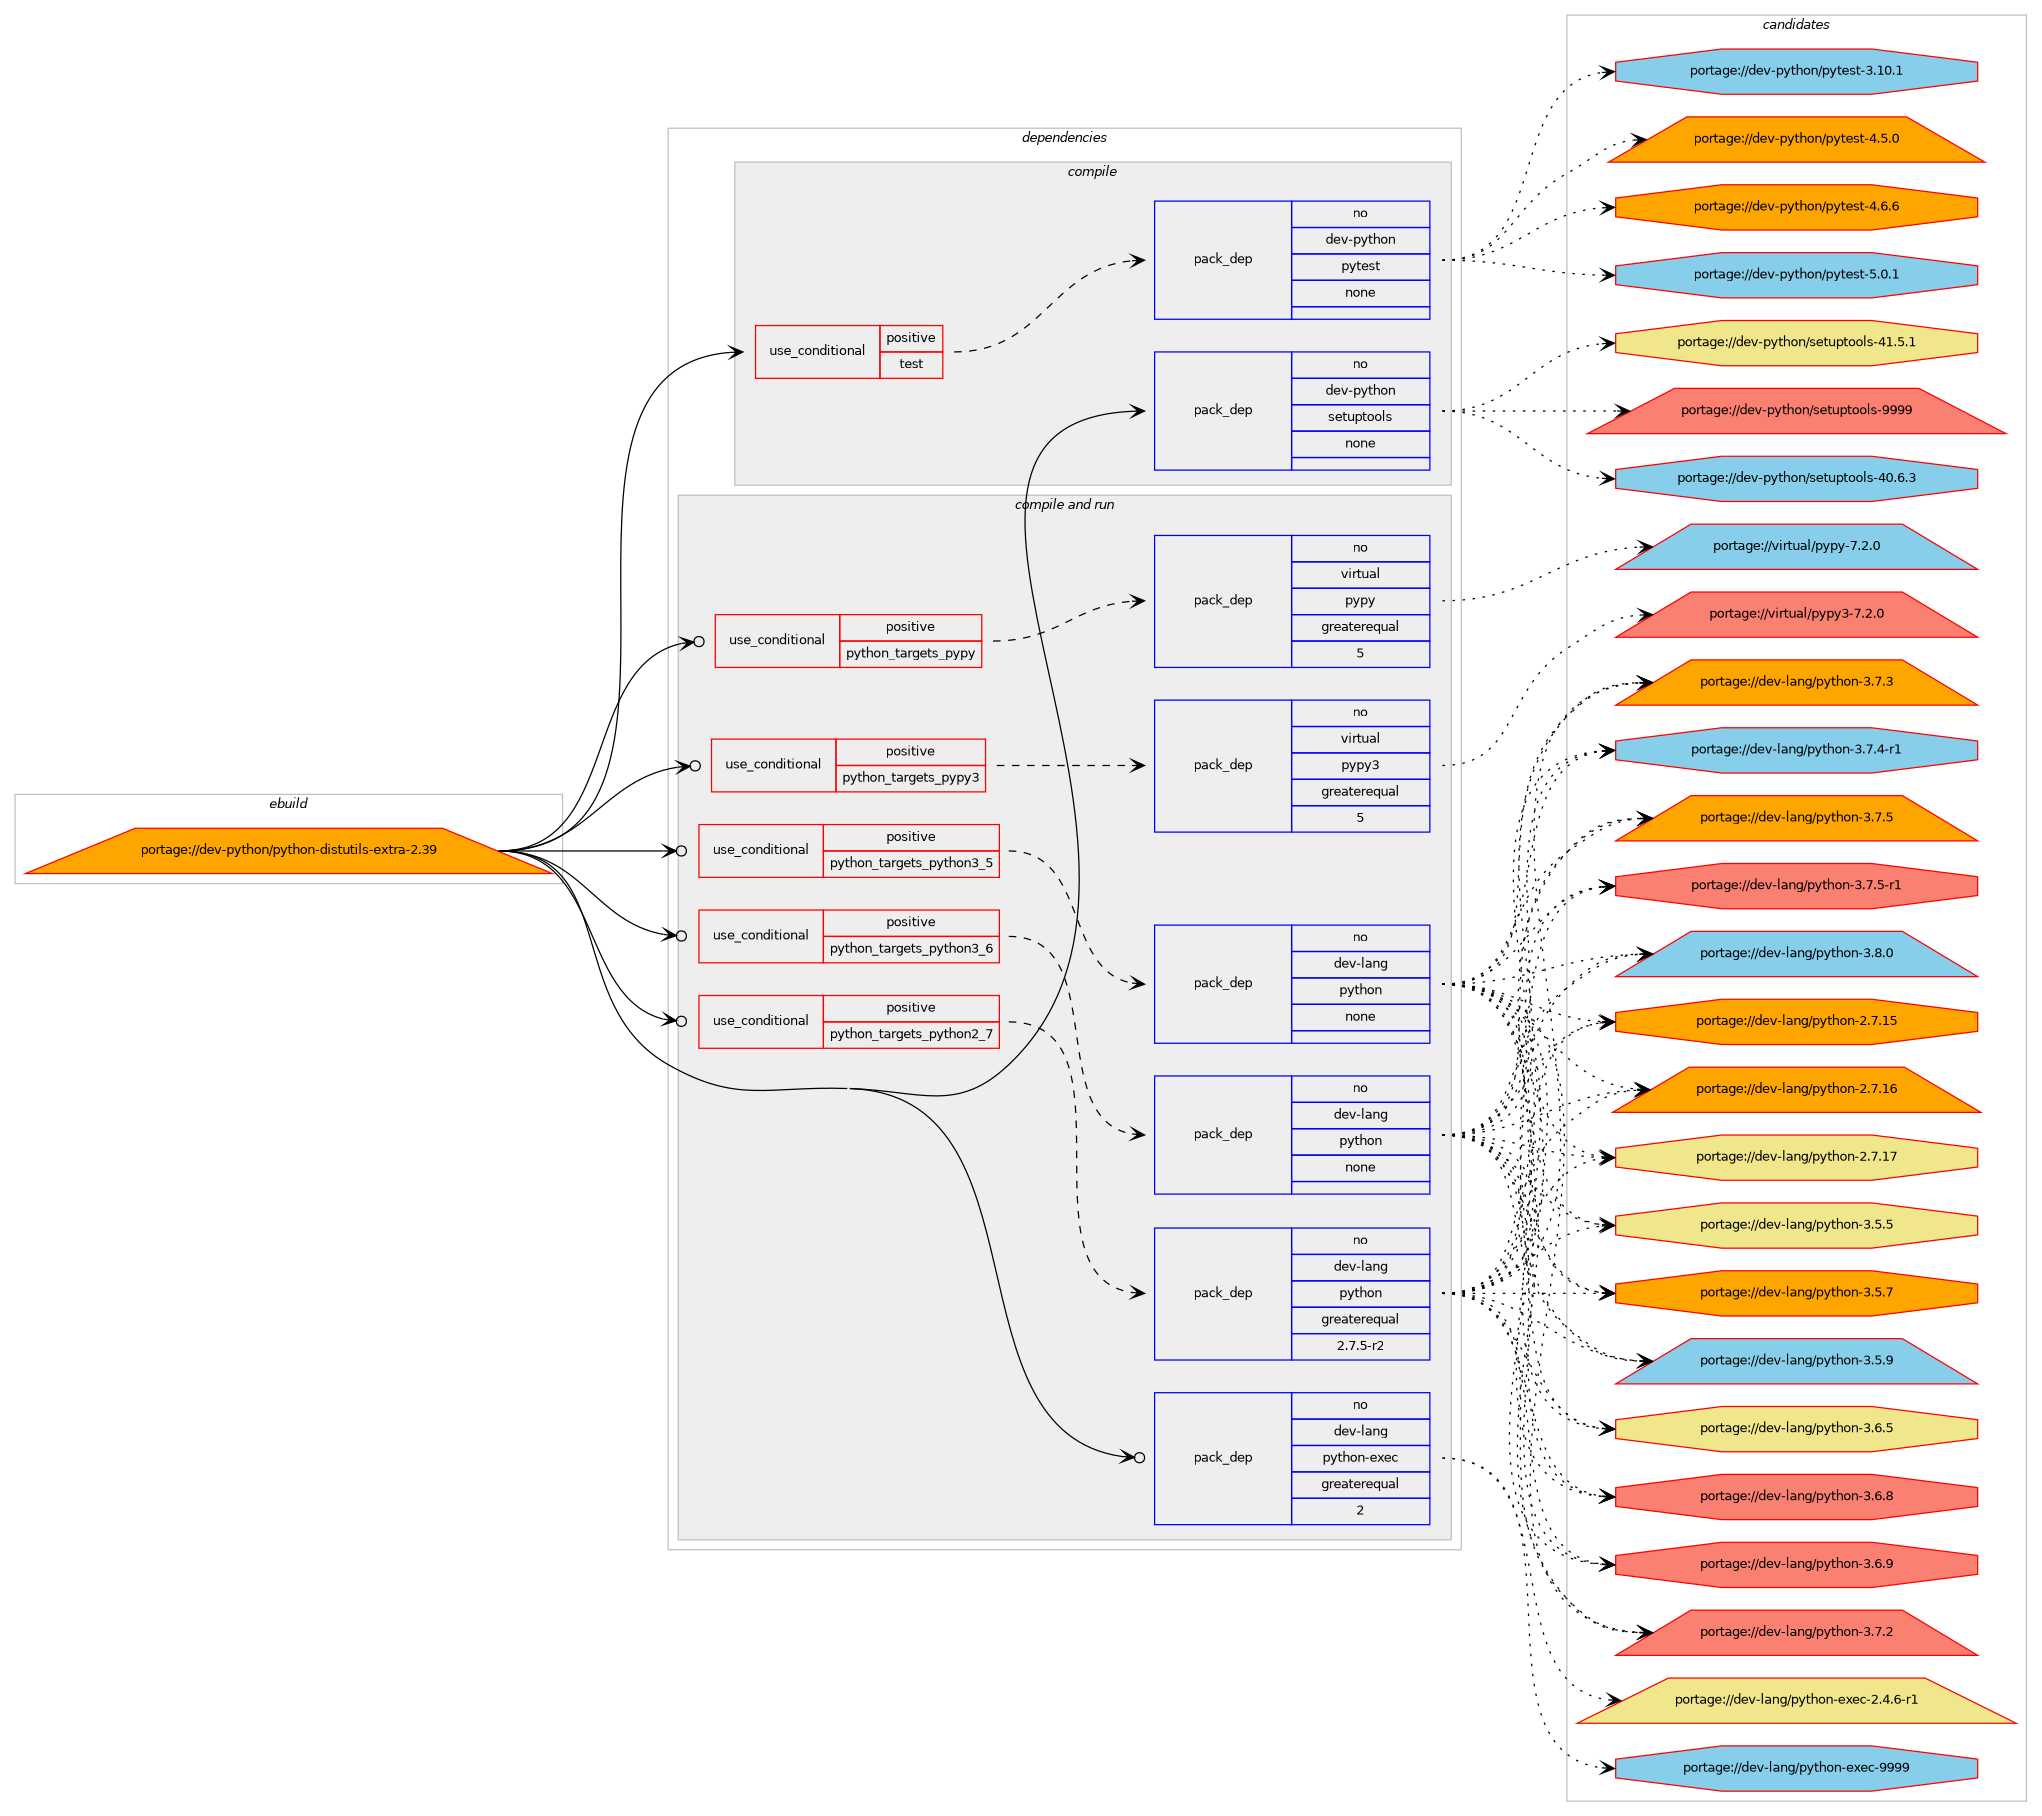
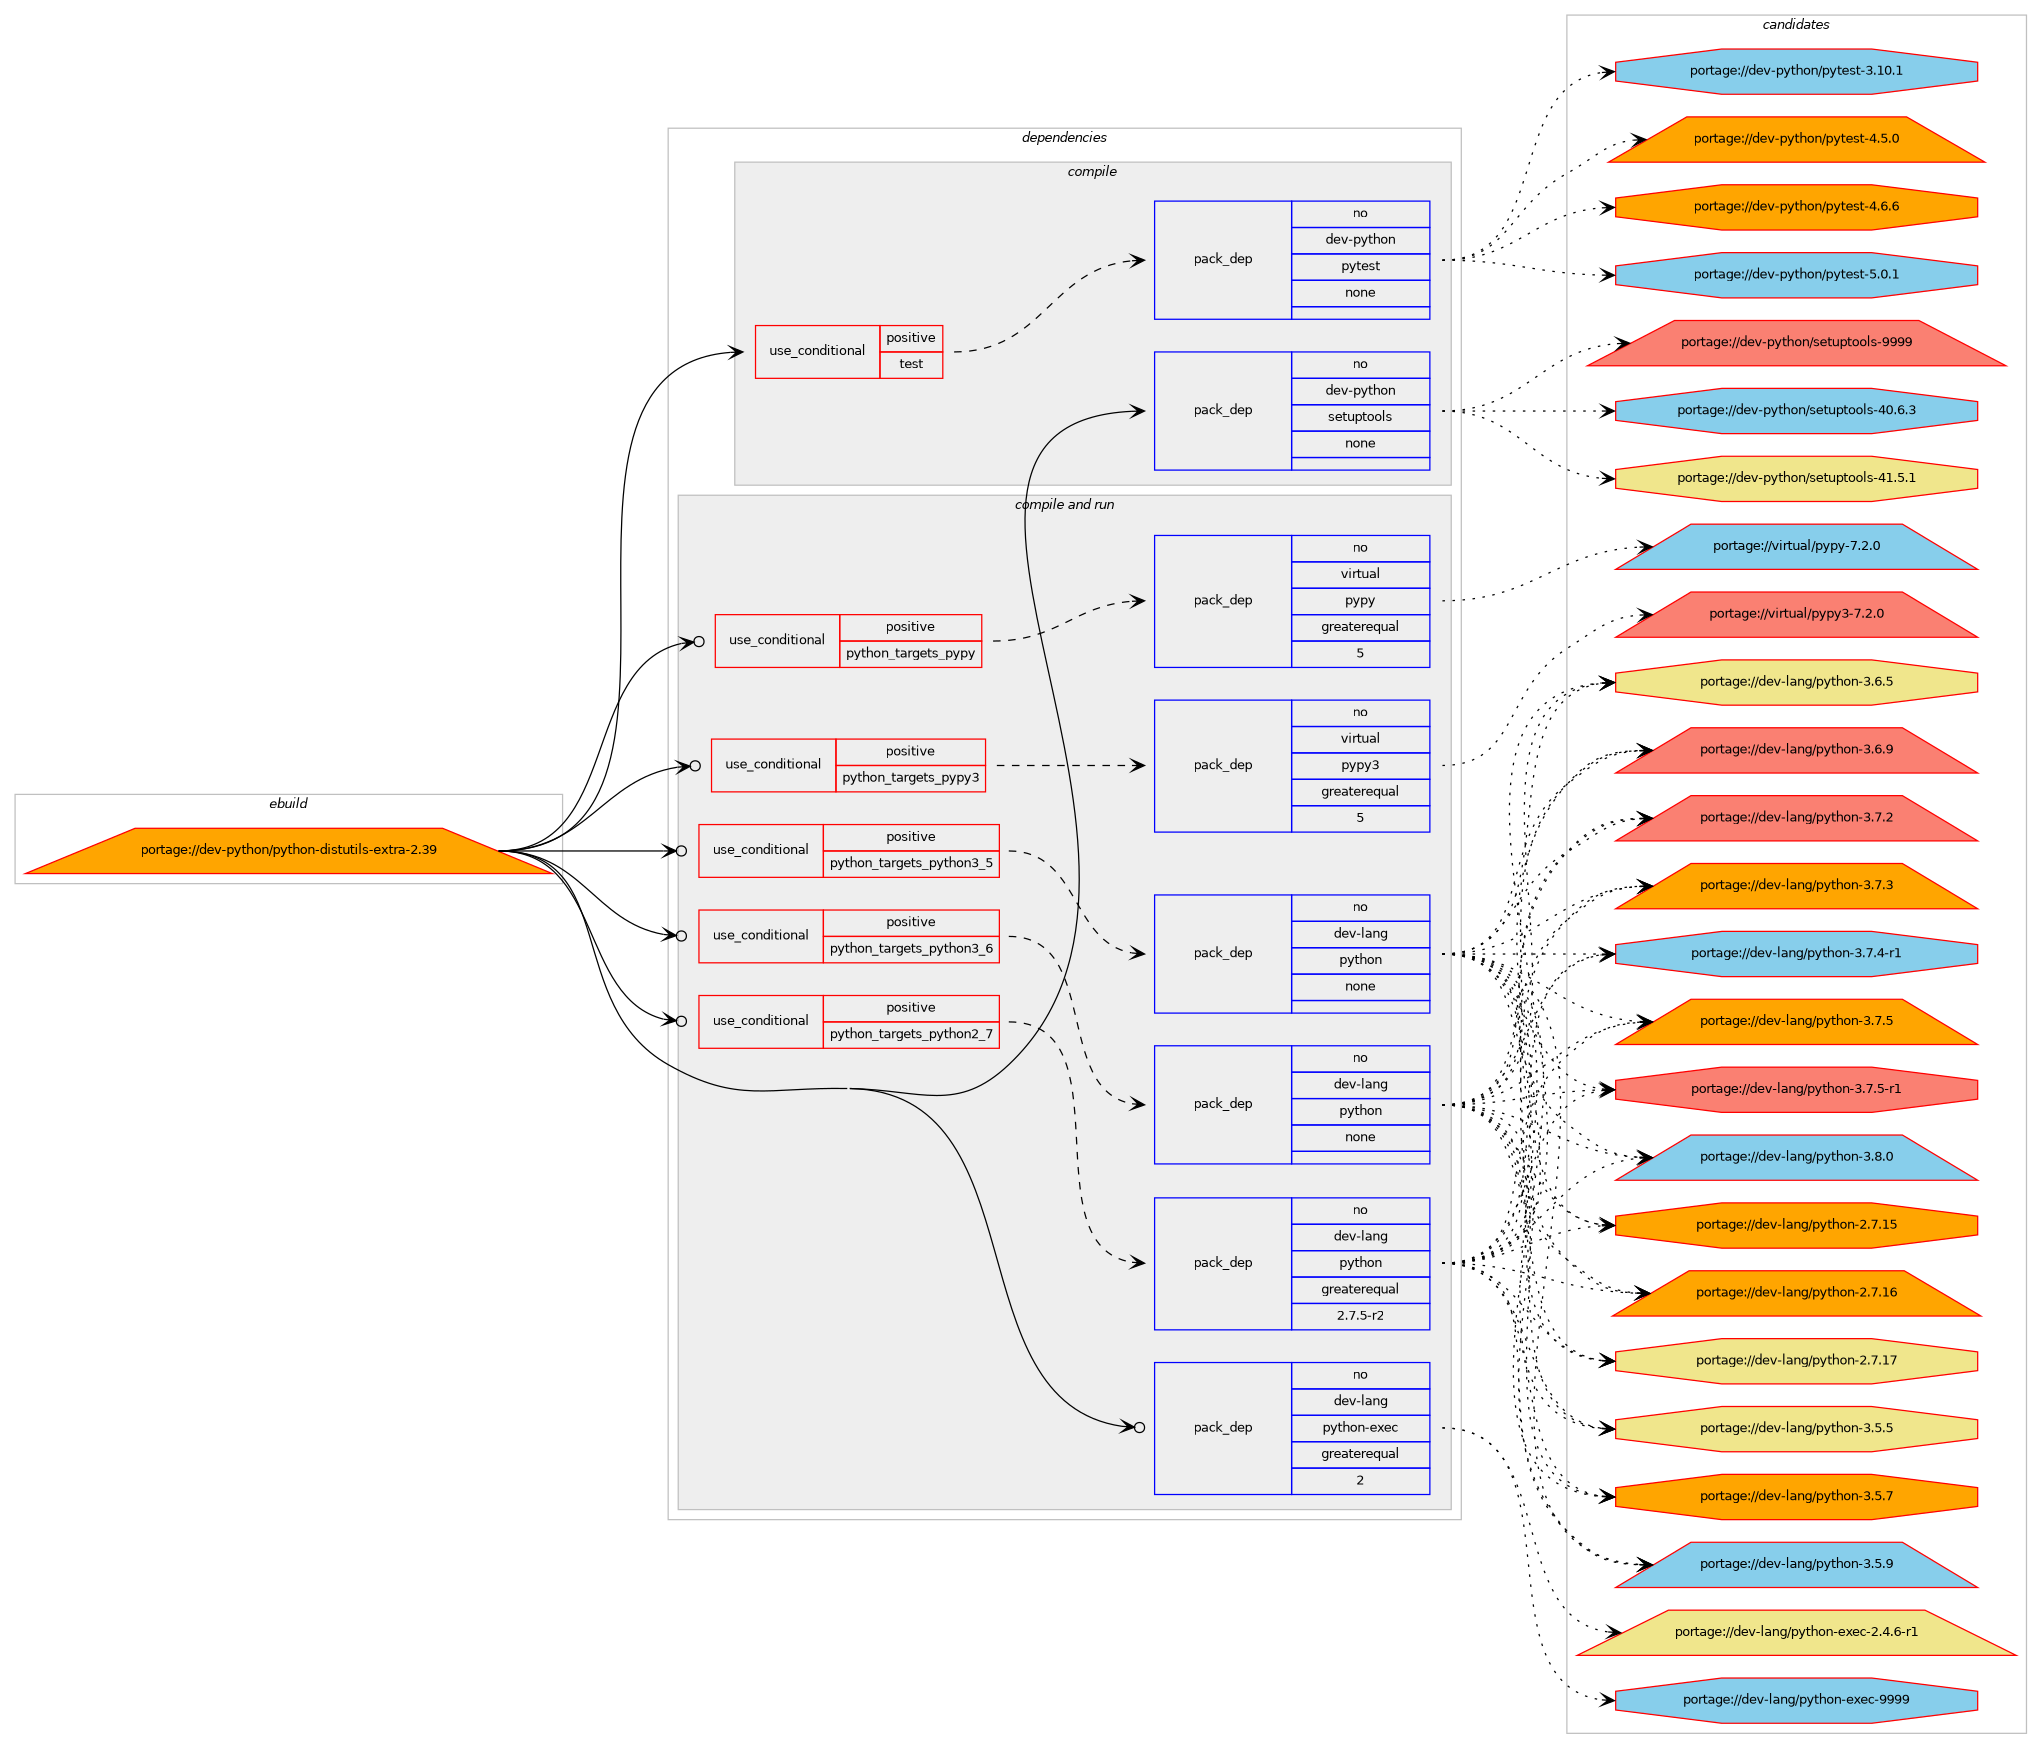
node "portage://dev-lang/python-3.6.8": removed
node "portage://dev-lang/python-3.6.9": shape octagon -> trapezium
